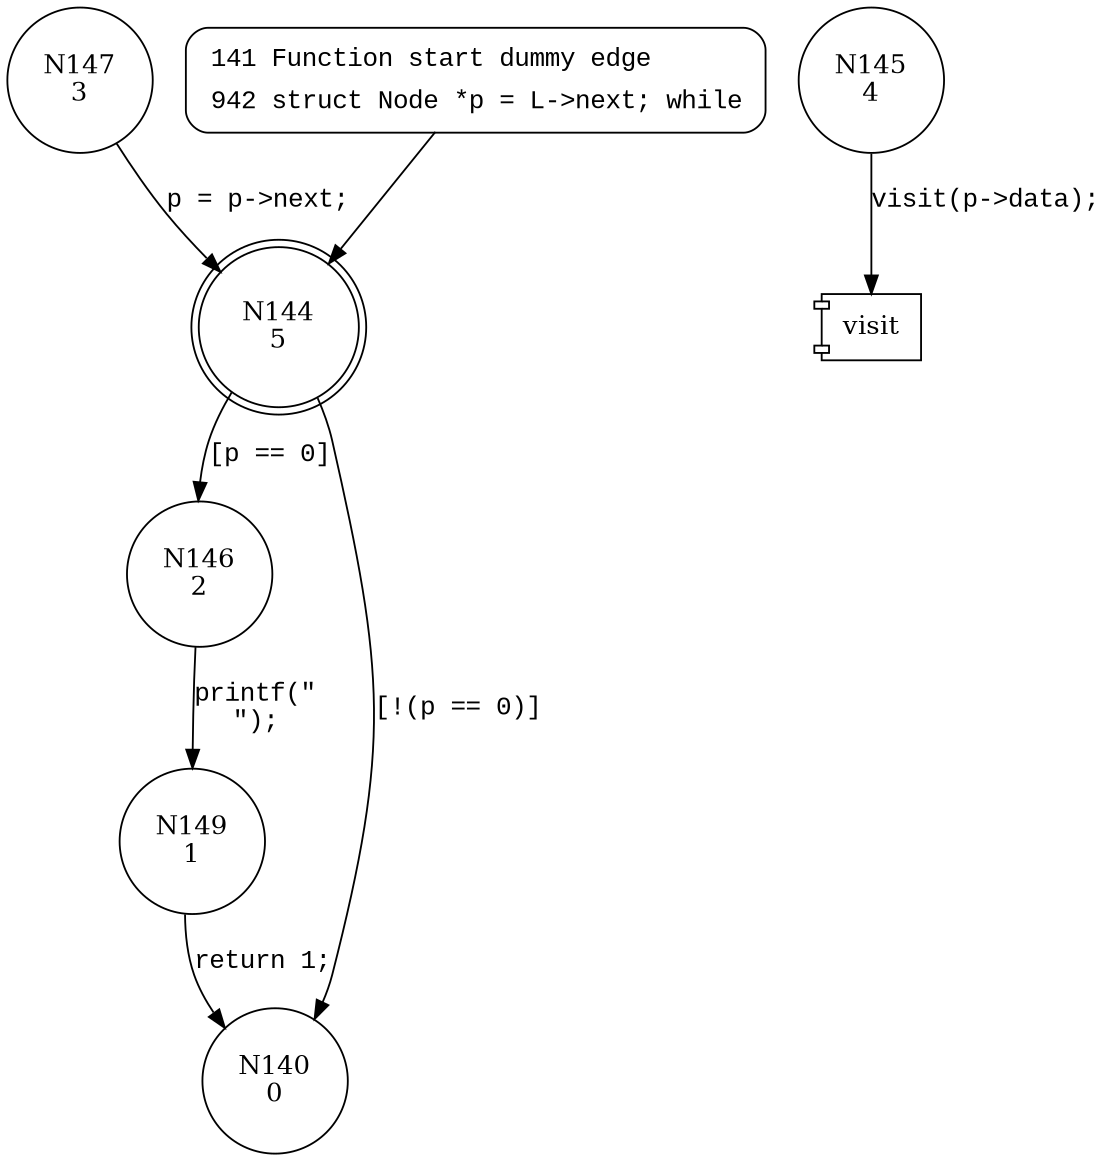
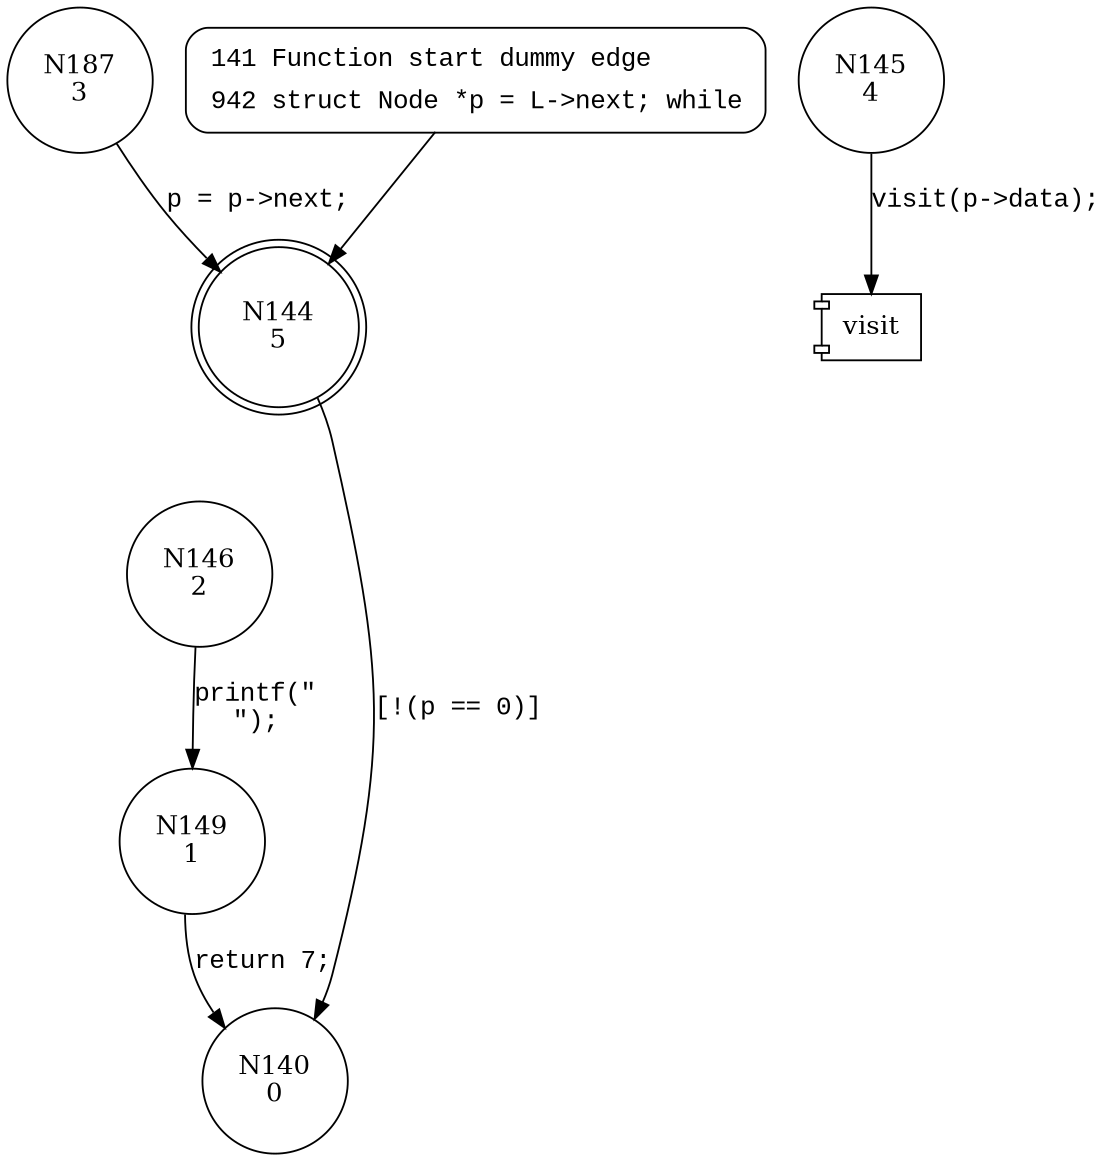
node "N147 3": label "N147 3" -> "N187 3"
edge "N144 5" -> "N146 2": removed, label "[p == 0]"
edge "N149 1" -> "N140 0": label "return 1;" -> "return 7;"
